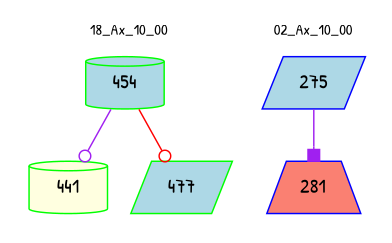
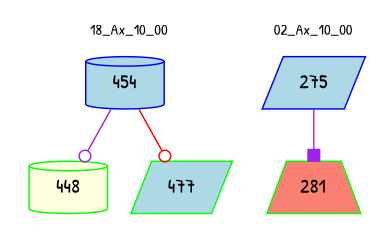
node "454": color green -> blue
node "441": label "441" -> "448"
node "281": color blue -> green
